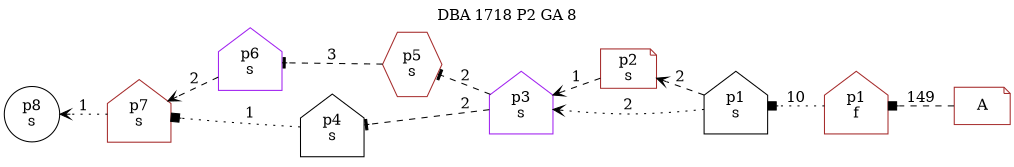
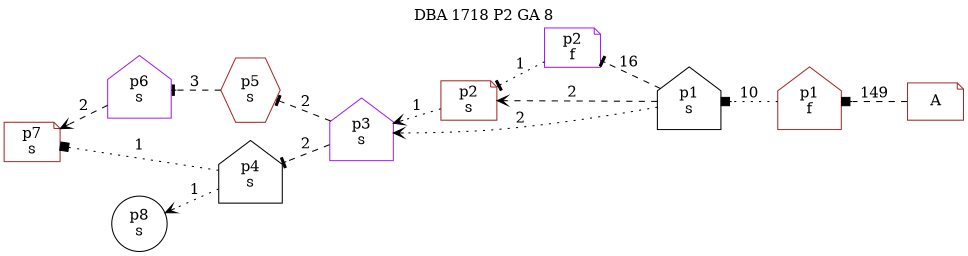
node "p2 f": added
edge "p2 s" -> "p3 s": style dashed -> dotted
edge "p7 s" -> "p8 s": now "p4 s" -> "p8 s"
node "p7 s": shape house -> note
